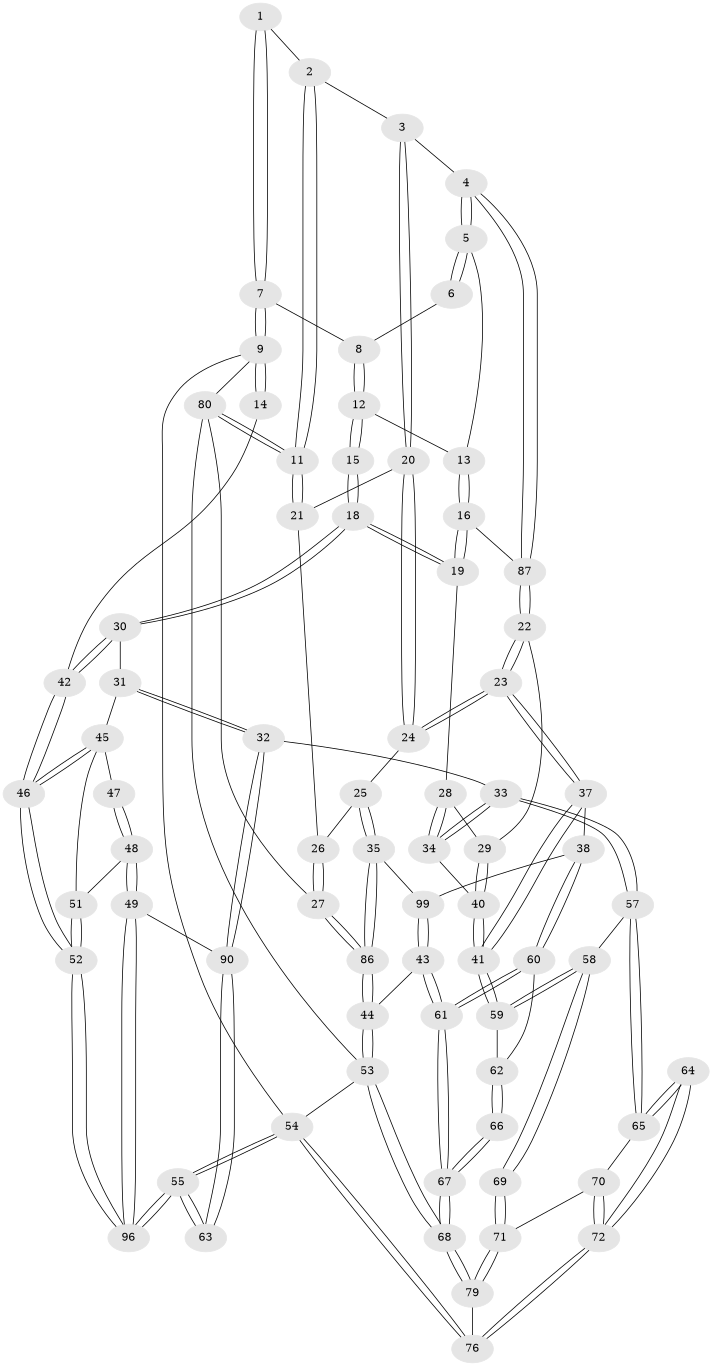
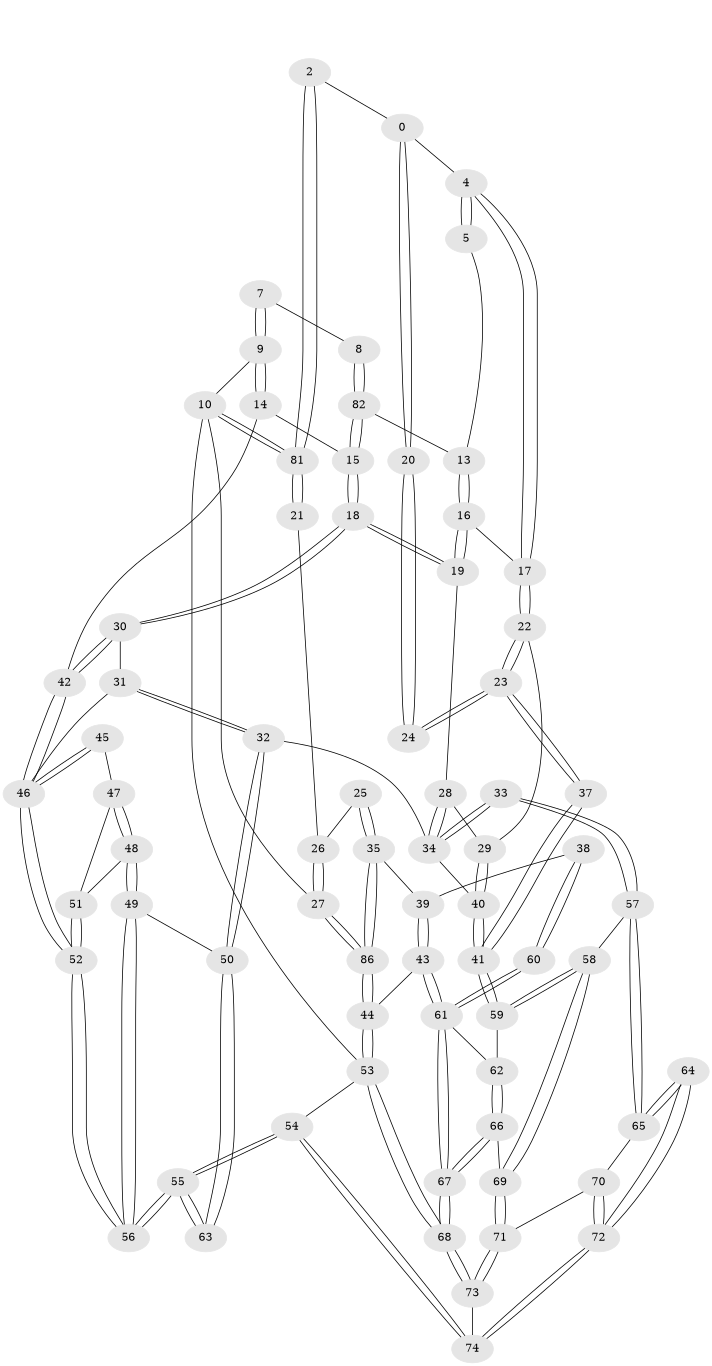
node "1": removed
node "3": label "3" -> "0"
node "6": removed
node "80": label "80" -> "10"
node "12": label "12" -> "82"
edge "14" -- "15": added
node "11": label "11" -> "81"
edge "20" -- "21": removed
node "87": label "87" -> "17"
edge "31" -- "45": now "31" -- "46"
edge "9" -- "54": removed
edge "32" -- "33": now "32" -- "34"
edge "24" -- "25": removed
edge "45" -- "51": now "47" -- "51"
edge "37" -- "38": removed
node "99": label "99" -> "39"
node "90": label "90" -> "50"
edge "60" -- "62": now "61" -- "62"
edge "66" -- "69": added
node "96": label "96" -> "56"
node "79": label "79" -> "73"
node "76": label "76" -> "74"
